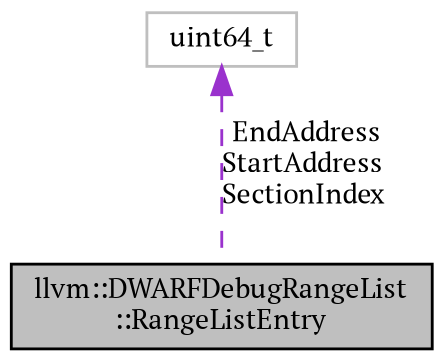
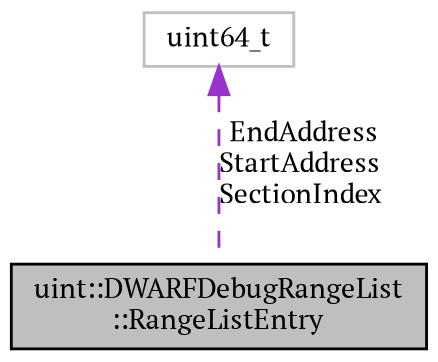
node "llvm::DWARFDebugRangeList ::RangeListEntry": label "llvm::DWARFDebugRangeList ::RangeListEntry" -> "uint::DWARFDebugRangeList ::RangeListEntry"
